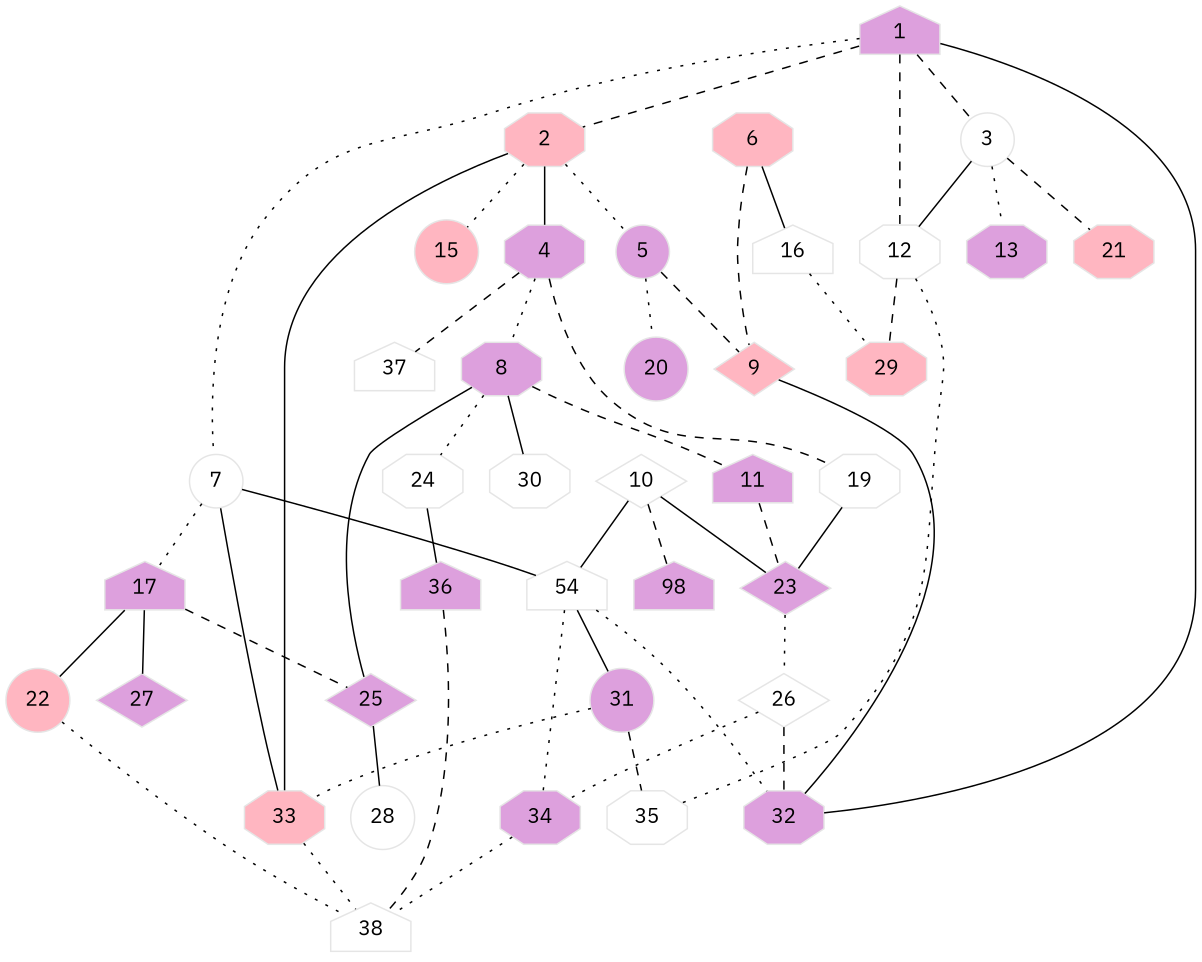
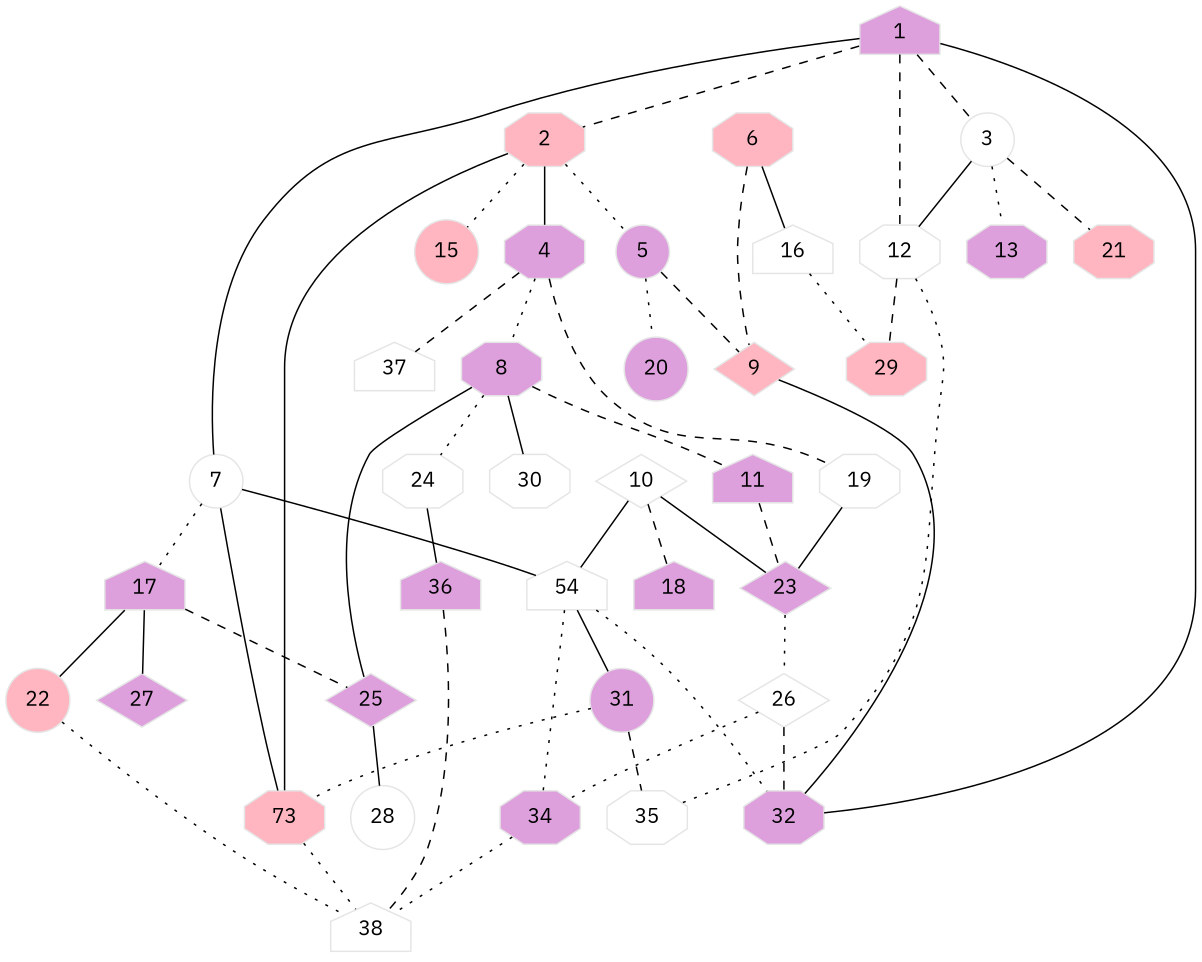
edge "1" -- "7": style dotted -> solid
node "98": label "98" -> "18"
node "33": label "33" -> "73"
